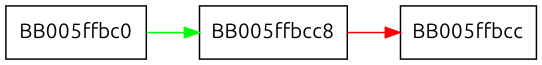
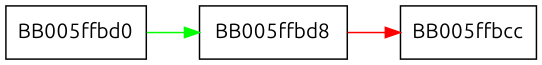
node "BB005ffbc0": label "BB005ffbc0" -> "BB005ffbd0"
node "BB005ffbcc8": label "BB005ffbcc8" -> "BB005ffbd8"
